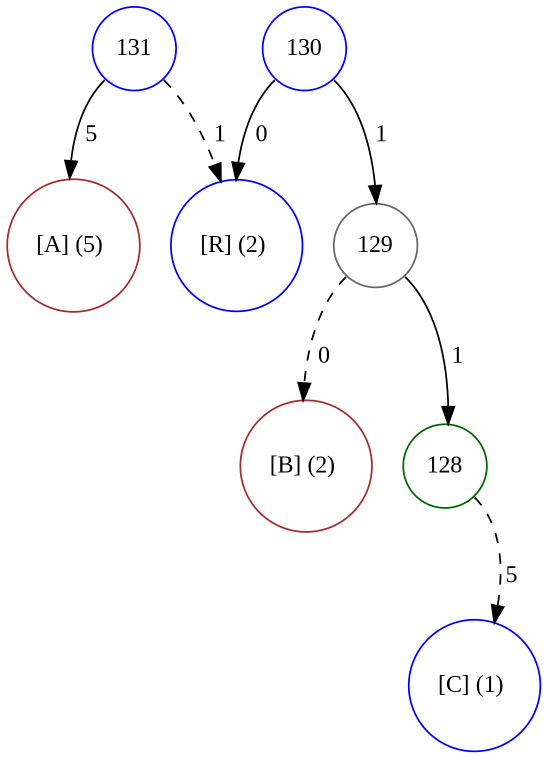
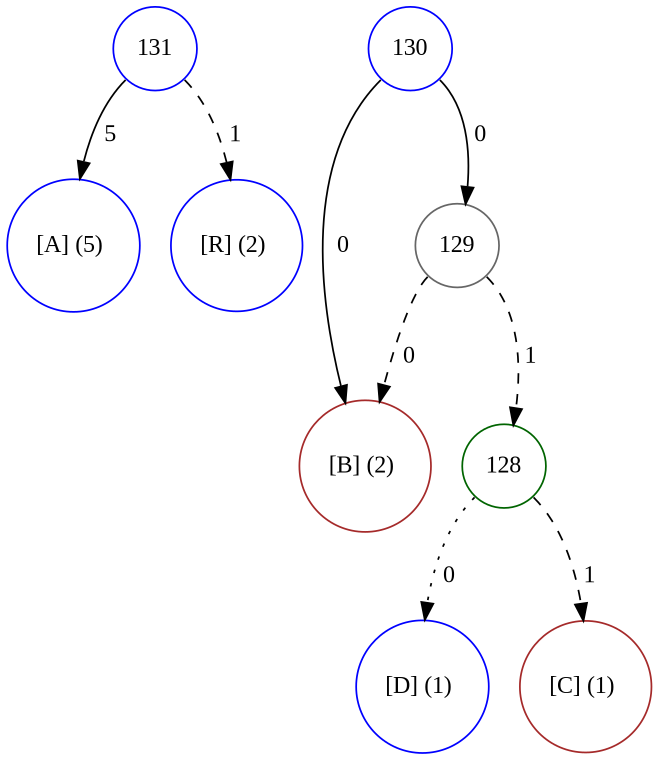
edge "130" -> "[R] (2)": now "130" -> "[B] (2)"
edge "130" -> "129": label " 1" -> " 0"
node "[A] (5)": color brown -> blue
edge "129" -> "128": style solid -> dashed
edge "128" -> "[C] (1)": label " 5" -> " 1"
node "[C] (1)": color blue -> brown
node "[D] (1)": added
